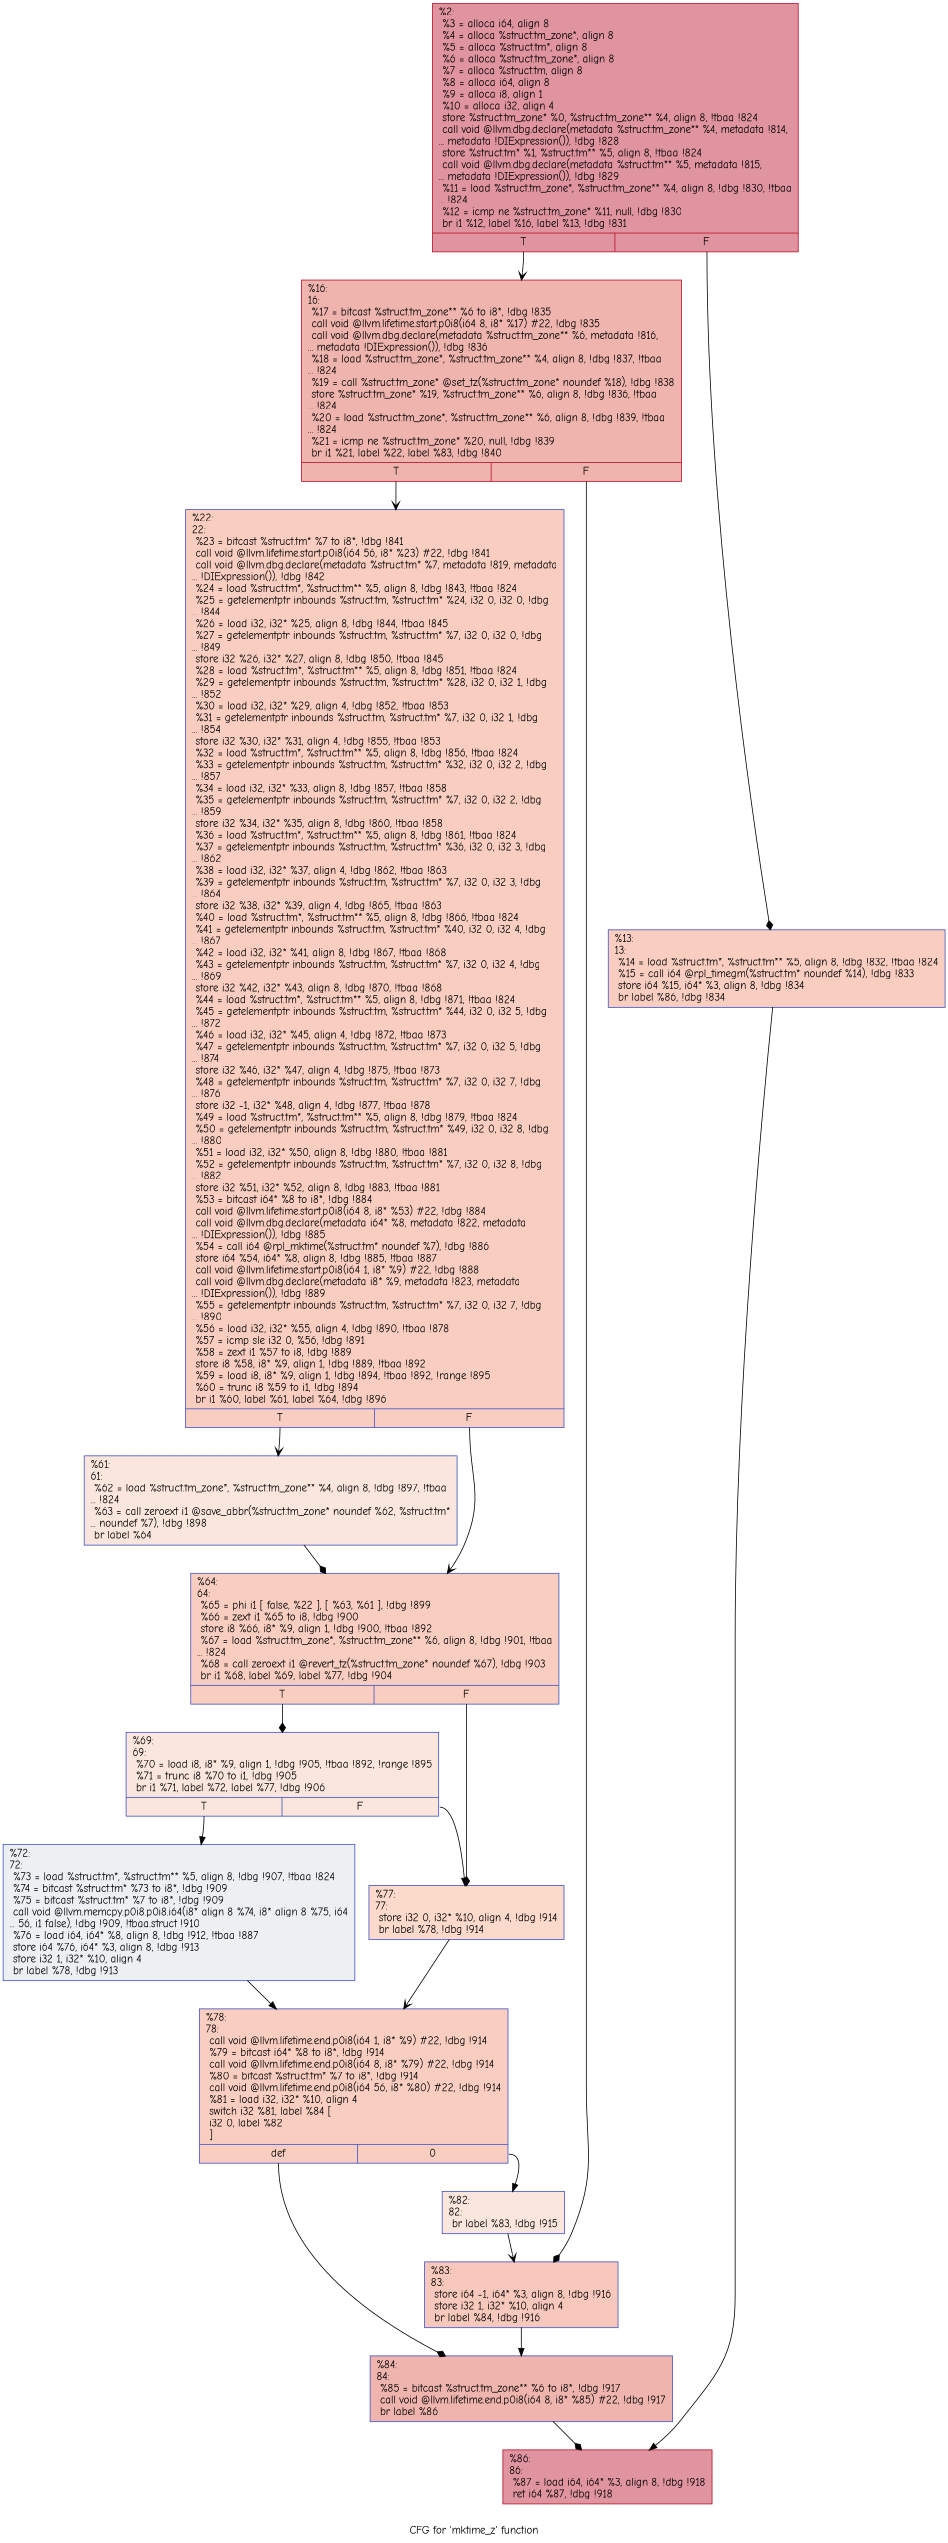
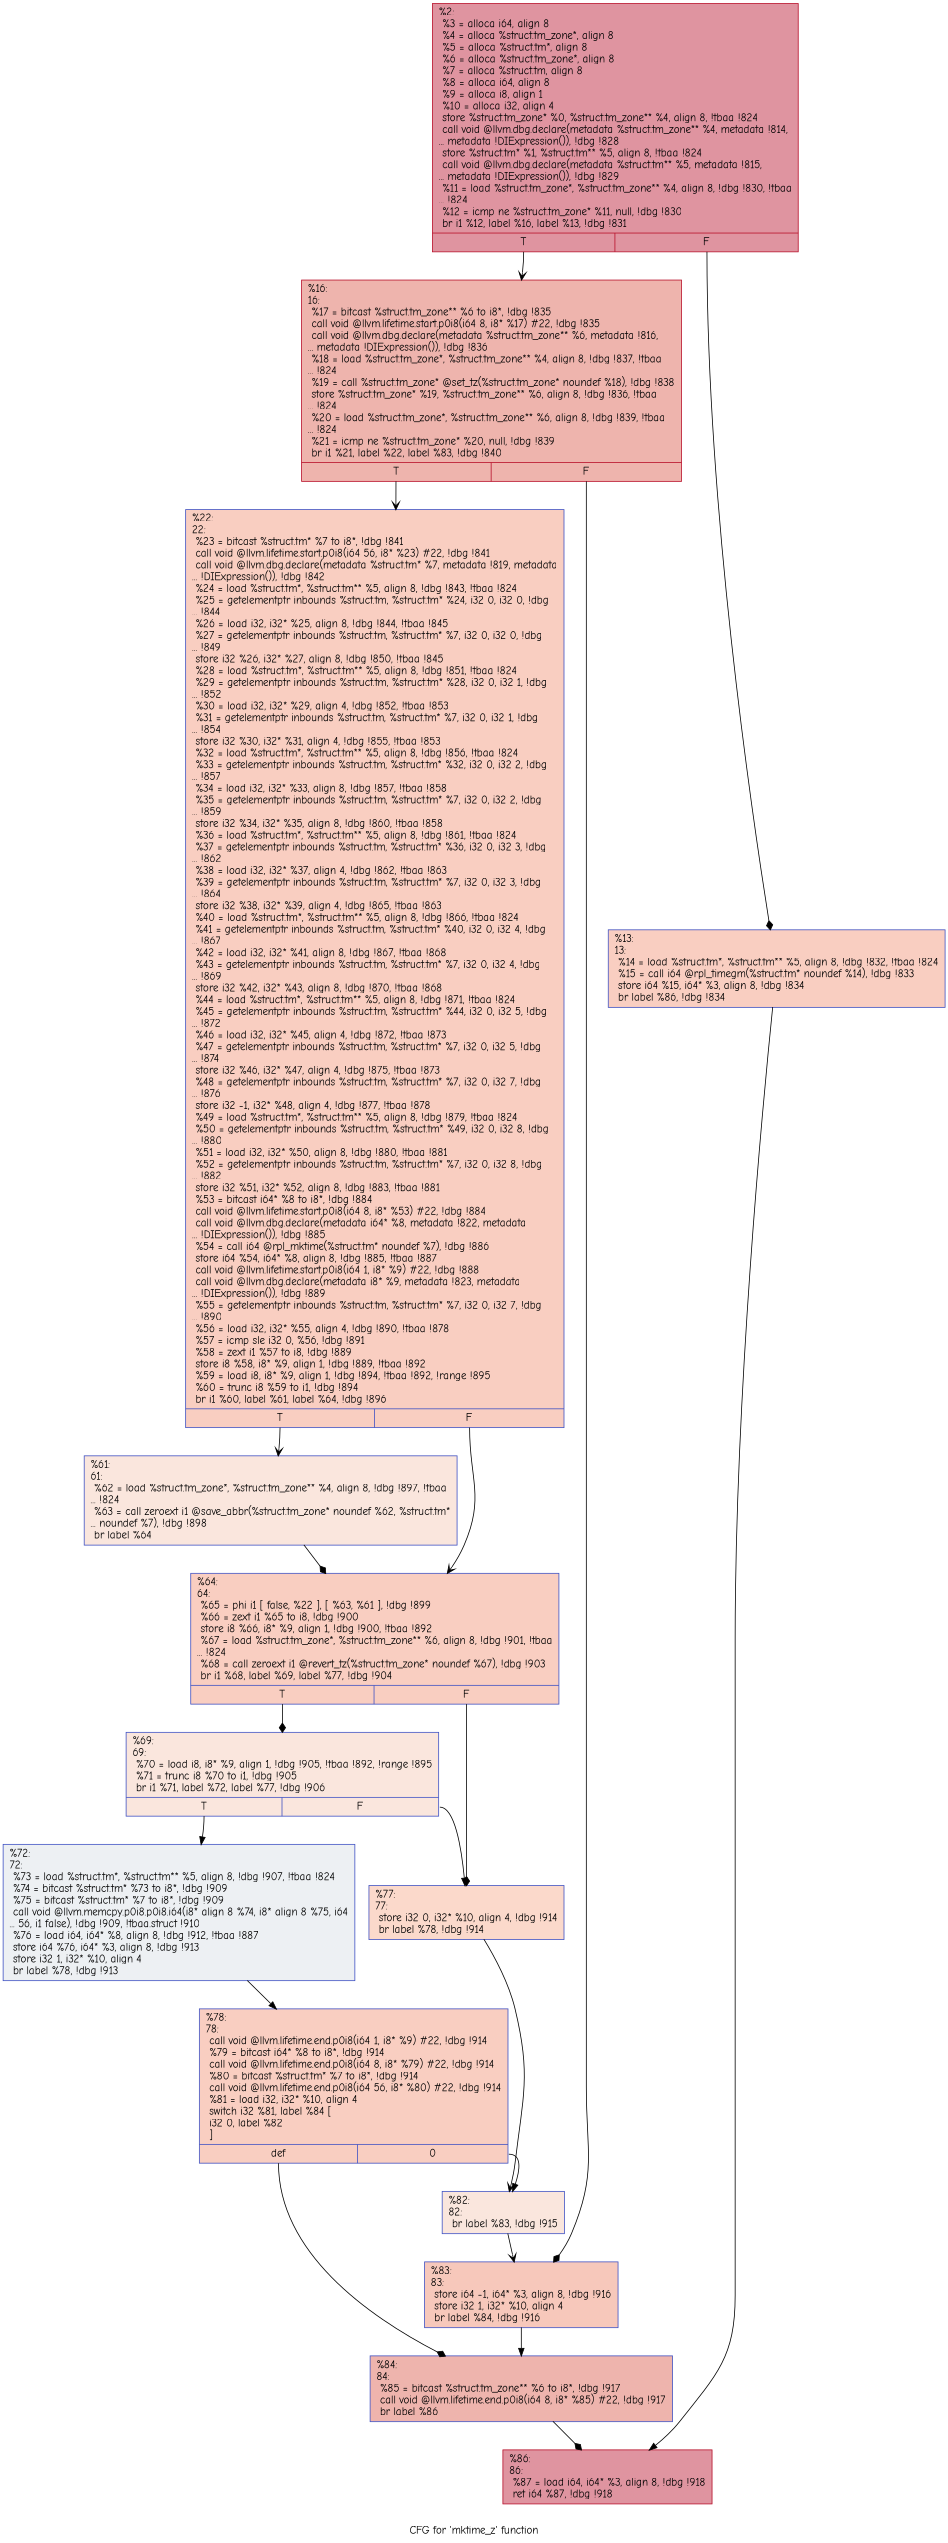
edge "%77:" -> "%78:": now "%77:" -> "%82:"
